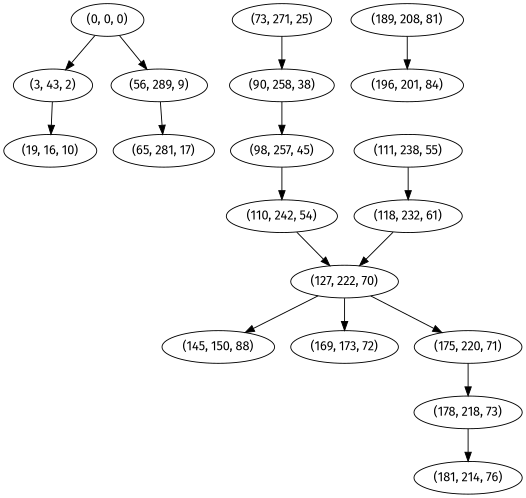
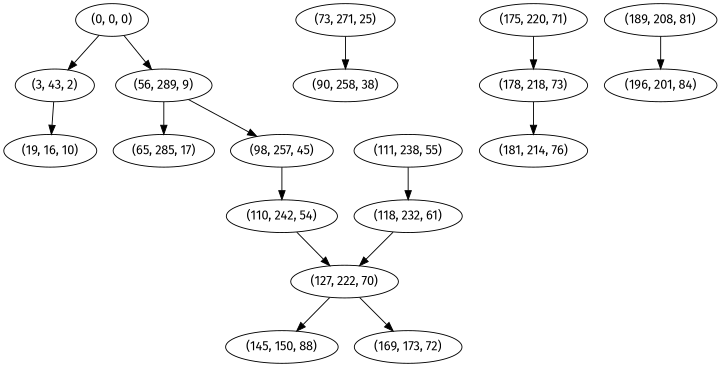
edge "(90, 258, 38)" -> "(98, 257, 45)": now "(56, 289, 9)" -> "(98, 257, 45)"
node "(65, 281, 17)": label "(65, 281, 17)" -> "(65, 285, 17)"
edge "(127, 222, 70)" -> "(175, 220, 71)": removed
